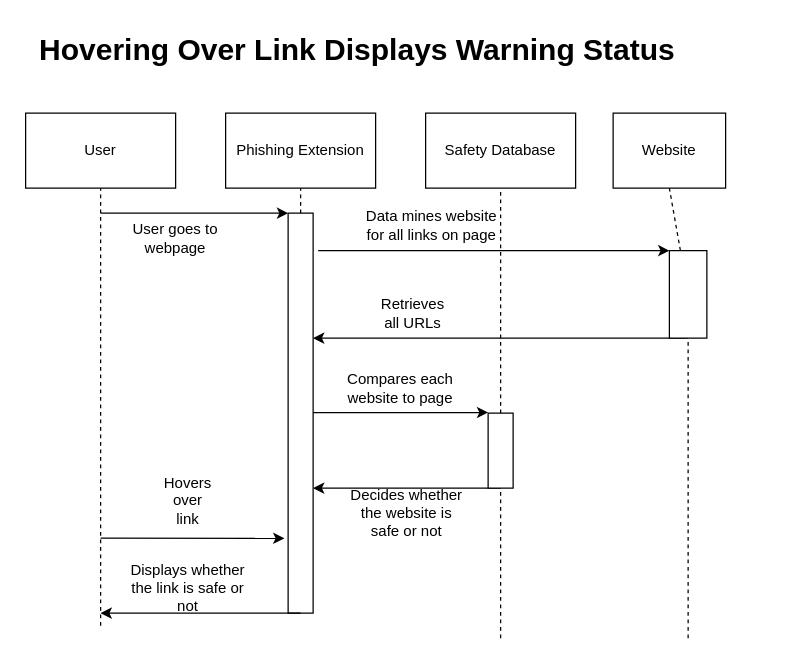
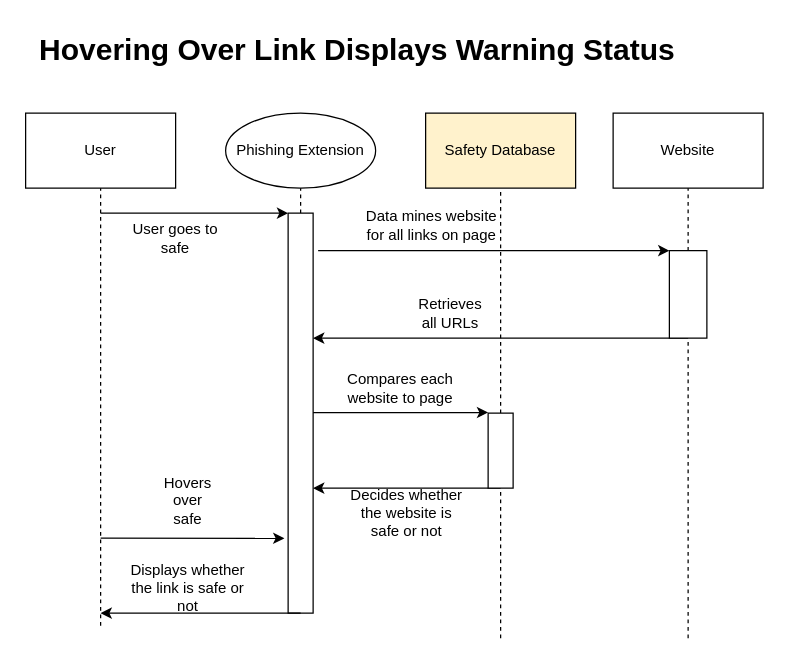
node "Phishing Extension": shape rectangle -> ellipse
node "Safety Database": fillcolor #ffffff -> #fff2cc
node "Website": size 113x75 -> 150x75
node "User goes to webpage": label "User goes to webpage" -> "User goes to safe"
node "Retrieves all URLs": moved (413, 313) -> (451, 313)
node "Hovers over link": label "Hovers over link" -> "Hovers over safe"
